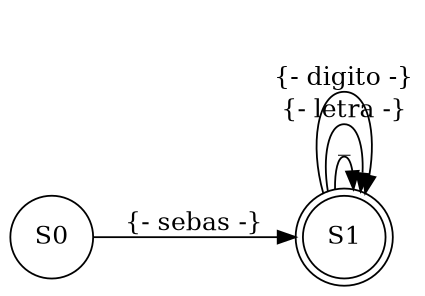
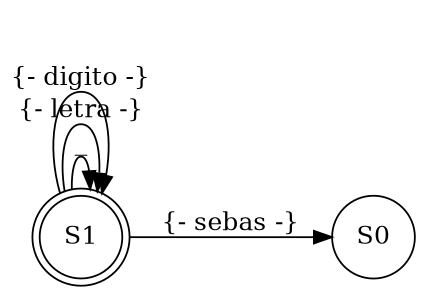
edge "S0" -> "S1": reversed
